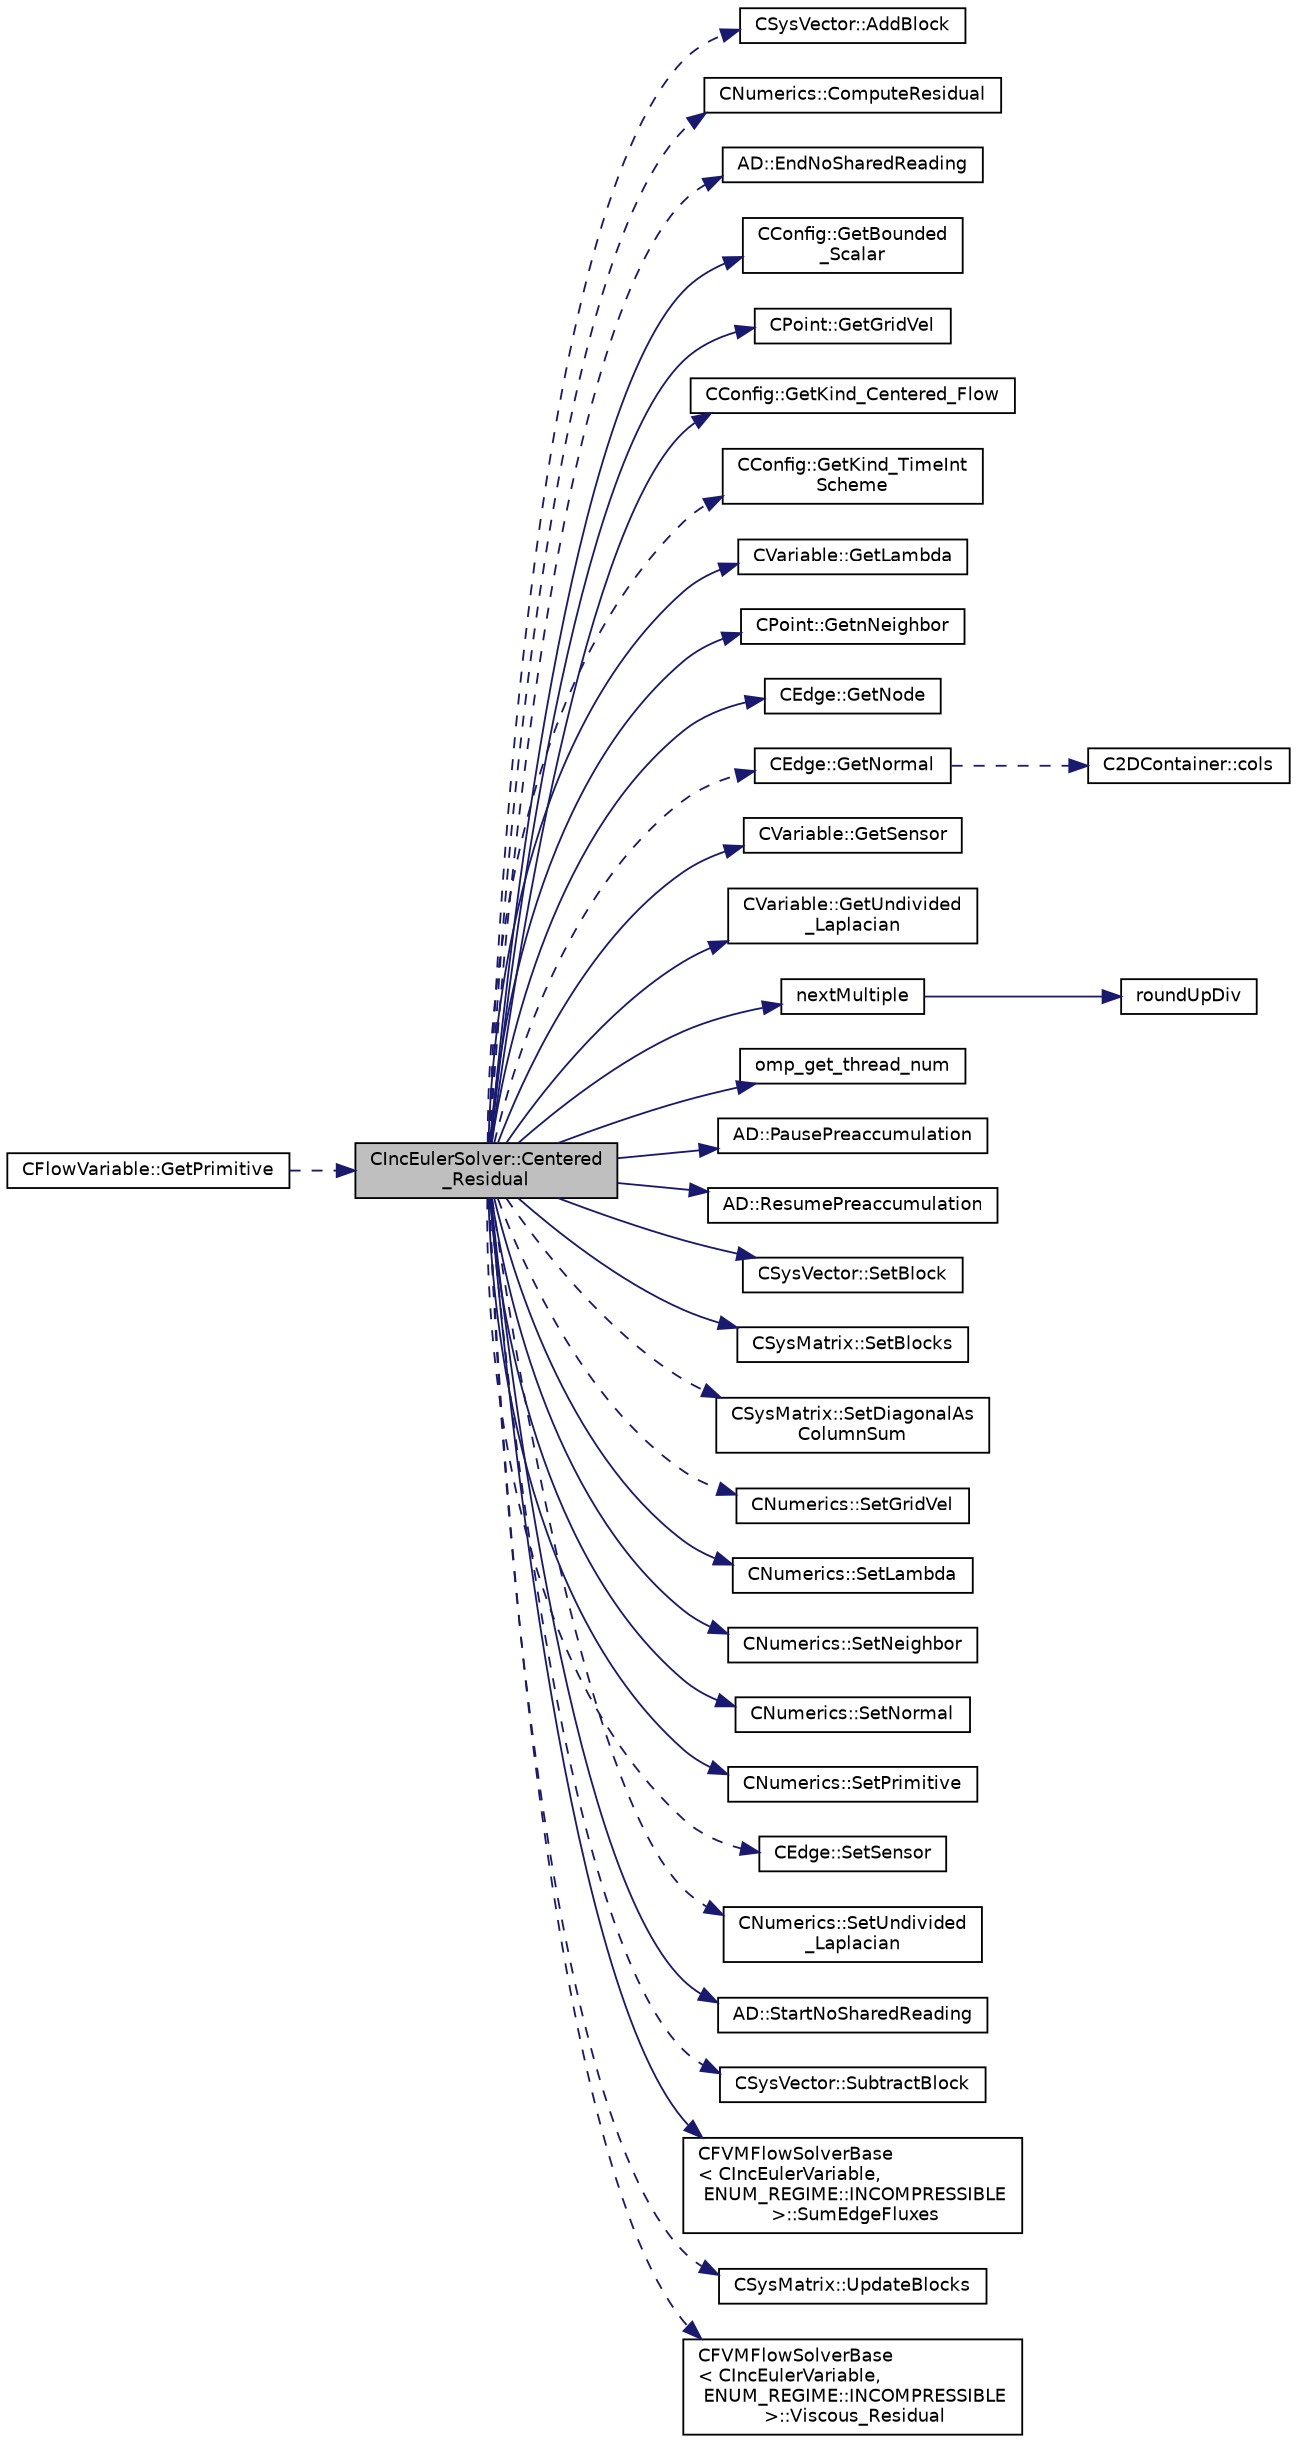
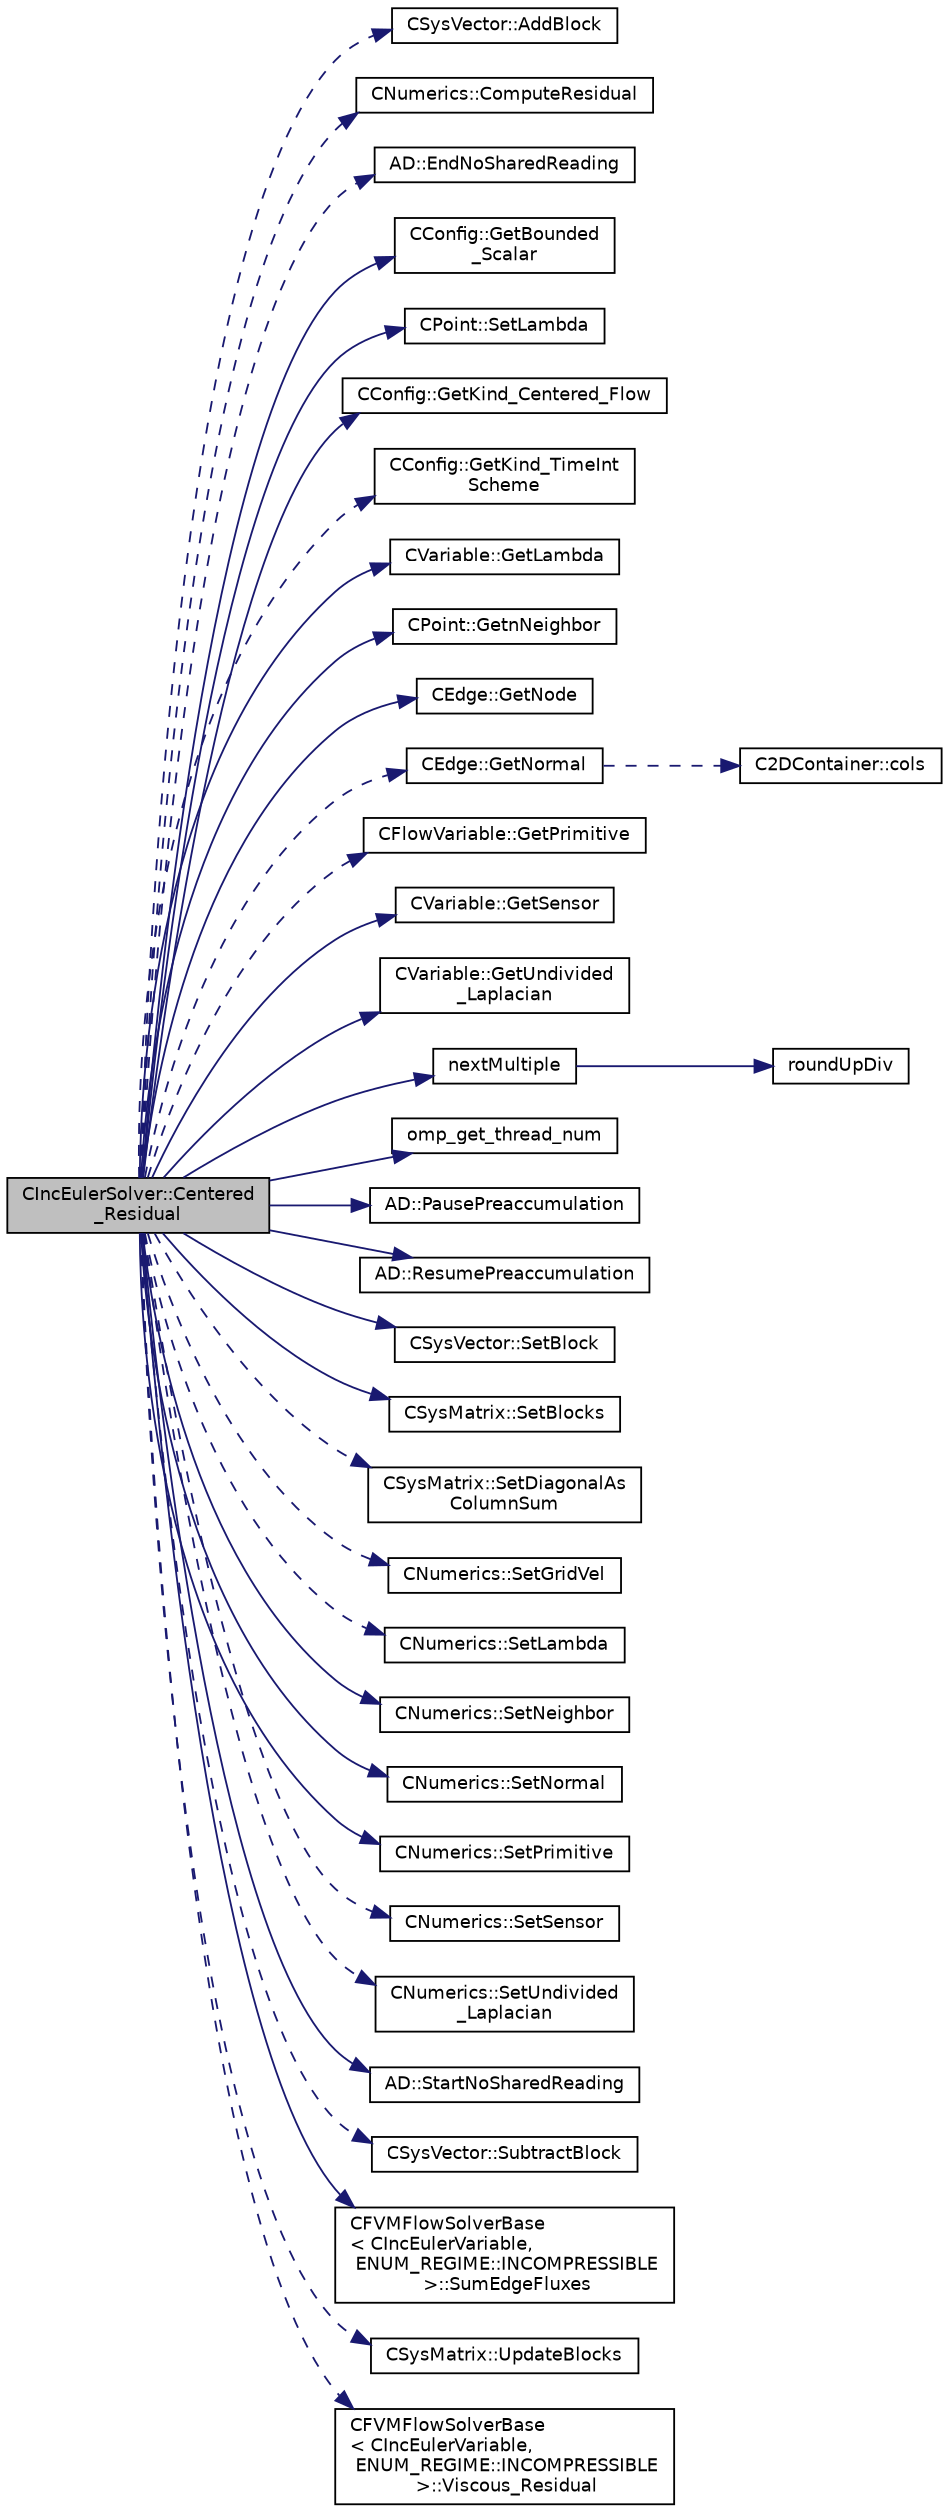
node "CPoint::GetGridVel": label "CPoint::GetGridVel" -> "CPoint::SetLambda"
edge "CFlowVariable::GetPrimitive" -> "CIncEulerSolver::Centered _Residual": reversed
edge "CIncEulerSolver::Centered _Residual" -> "CNumerics::SetLambda": style solid -> dashed
node "CEdge::SetSensor": label "CEdge::SetSensor" -> "CNumerics::SetSensor"
